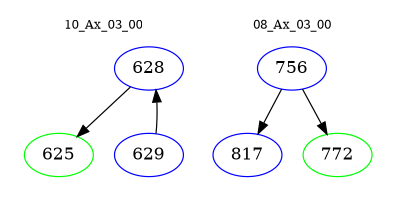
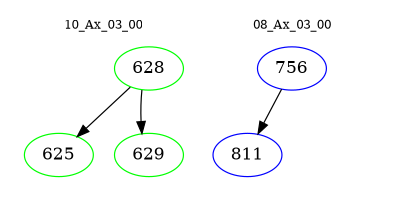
node "628": color blue -> green
edge "629" -> "628": reversed
node "629": color blue -> green
node "817": label "817" -> "811"
node "772": removed
